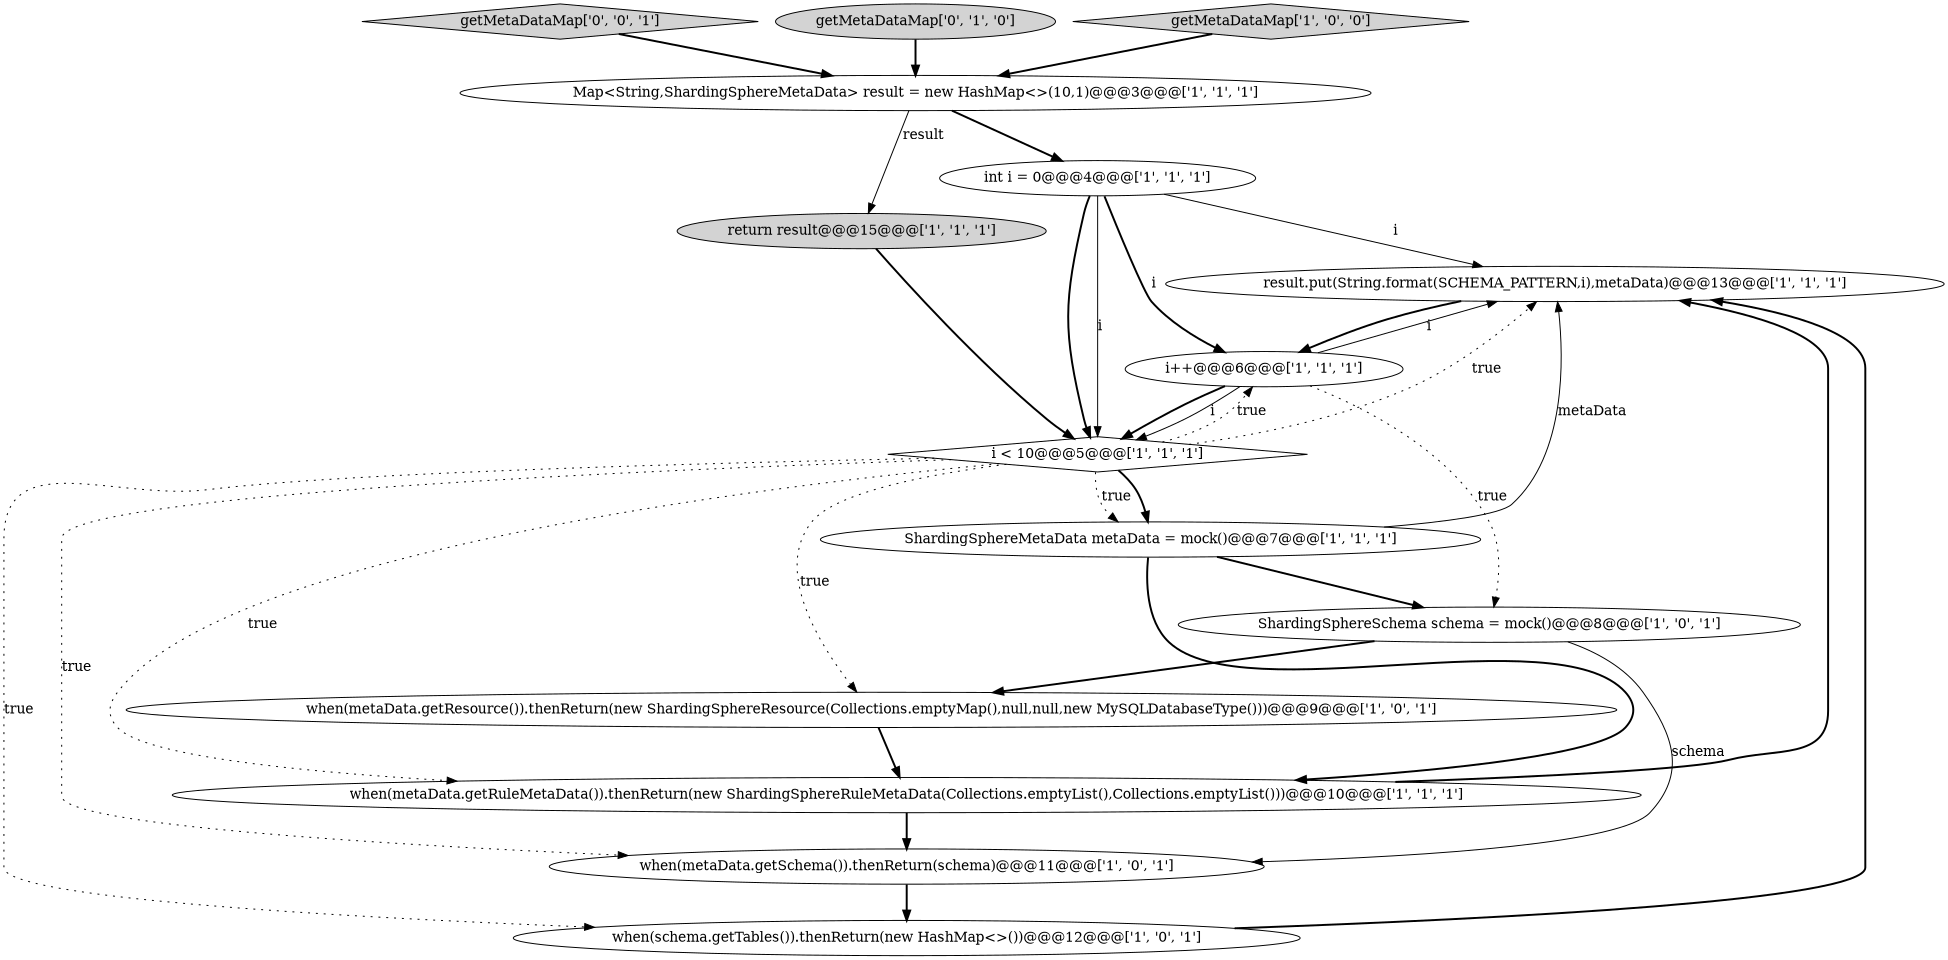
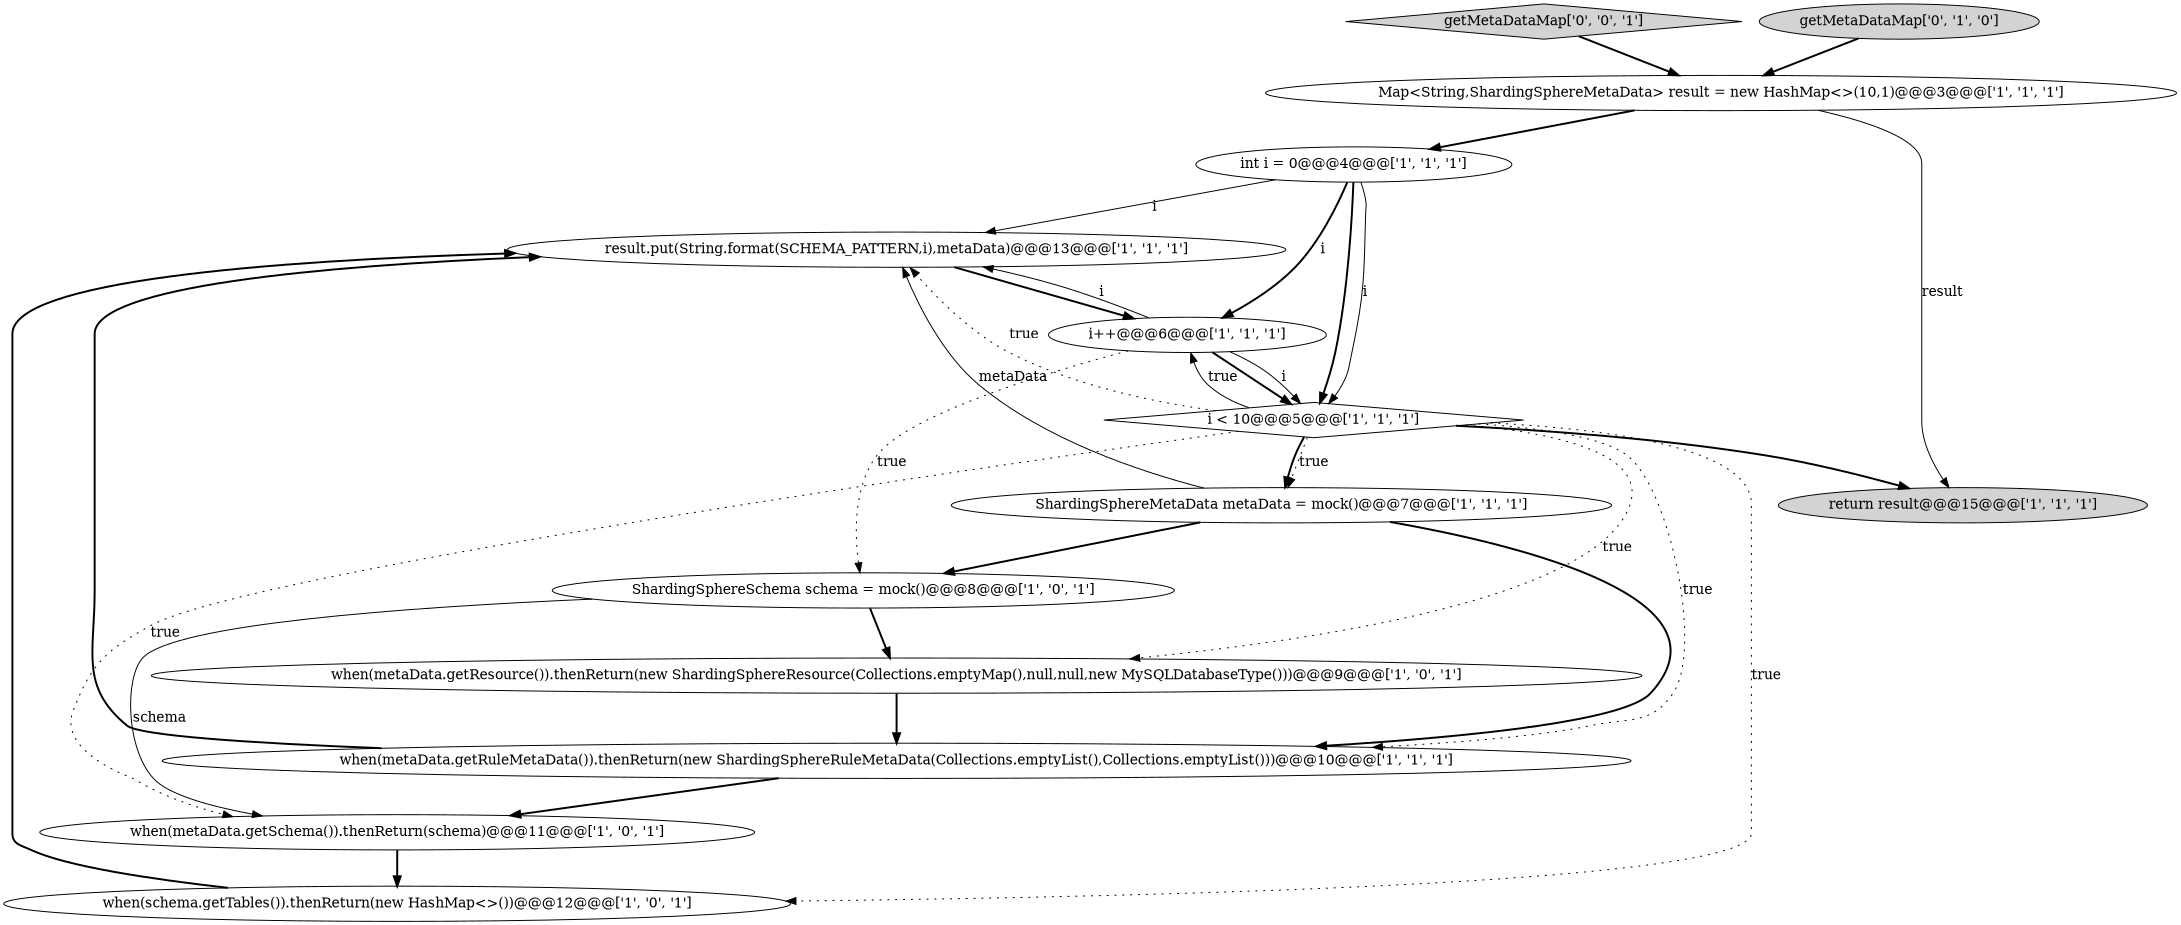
node "getMetaDataMap['1', '0', '0']": removed
edge "return result@@@15@@@['1', '1', '1']" -> "i < 10@@@5@@@['1', '1', '1']": reversed
edge "i < 10@@@5@@@['1', '1', '1']" -> "i++@@@6@@@['1', '1', '1']": style dotted -> solid
